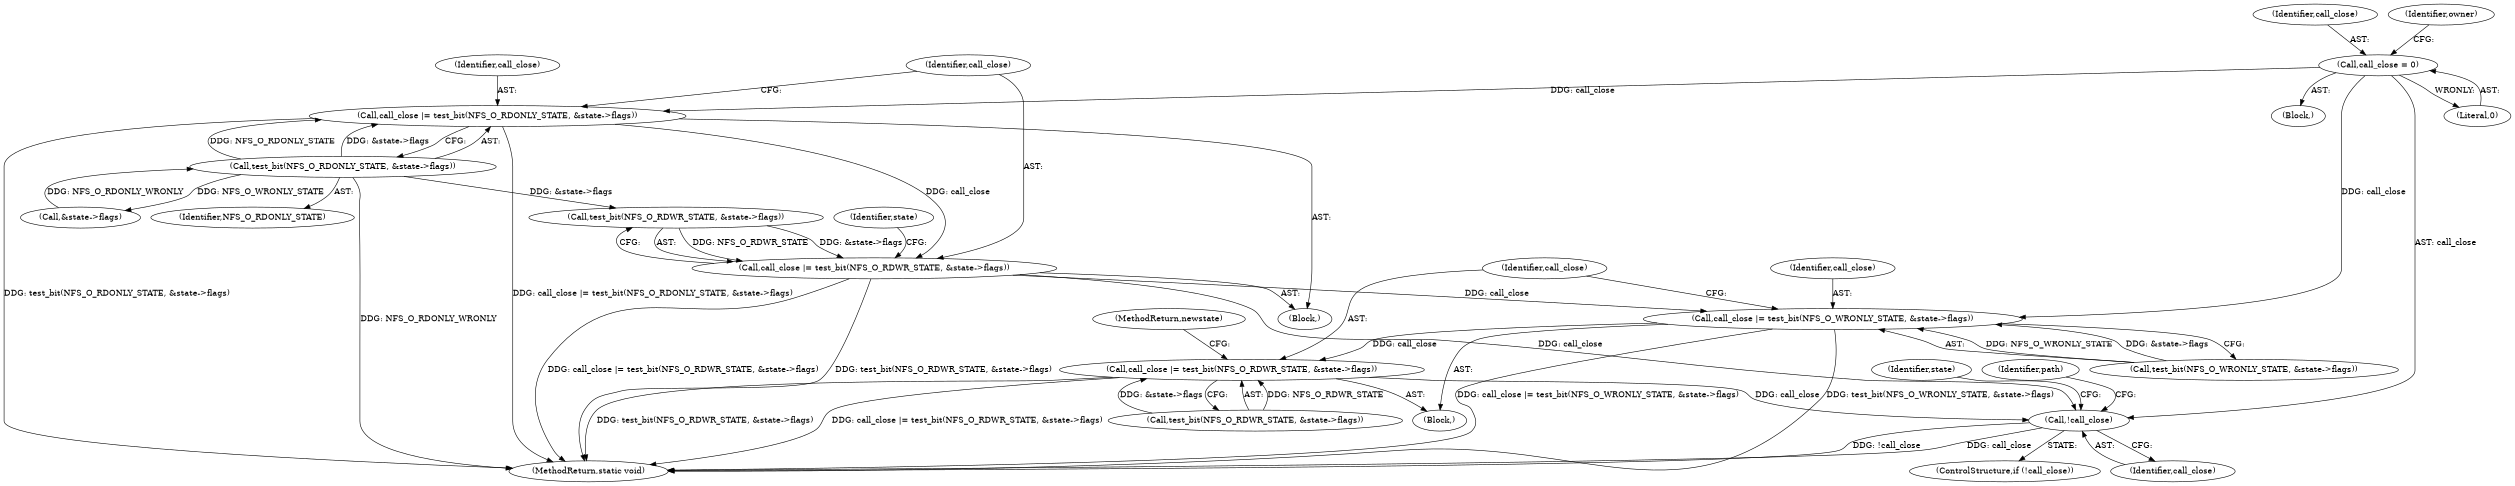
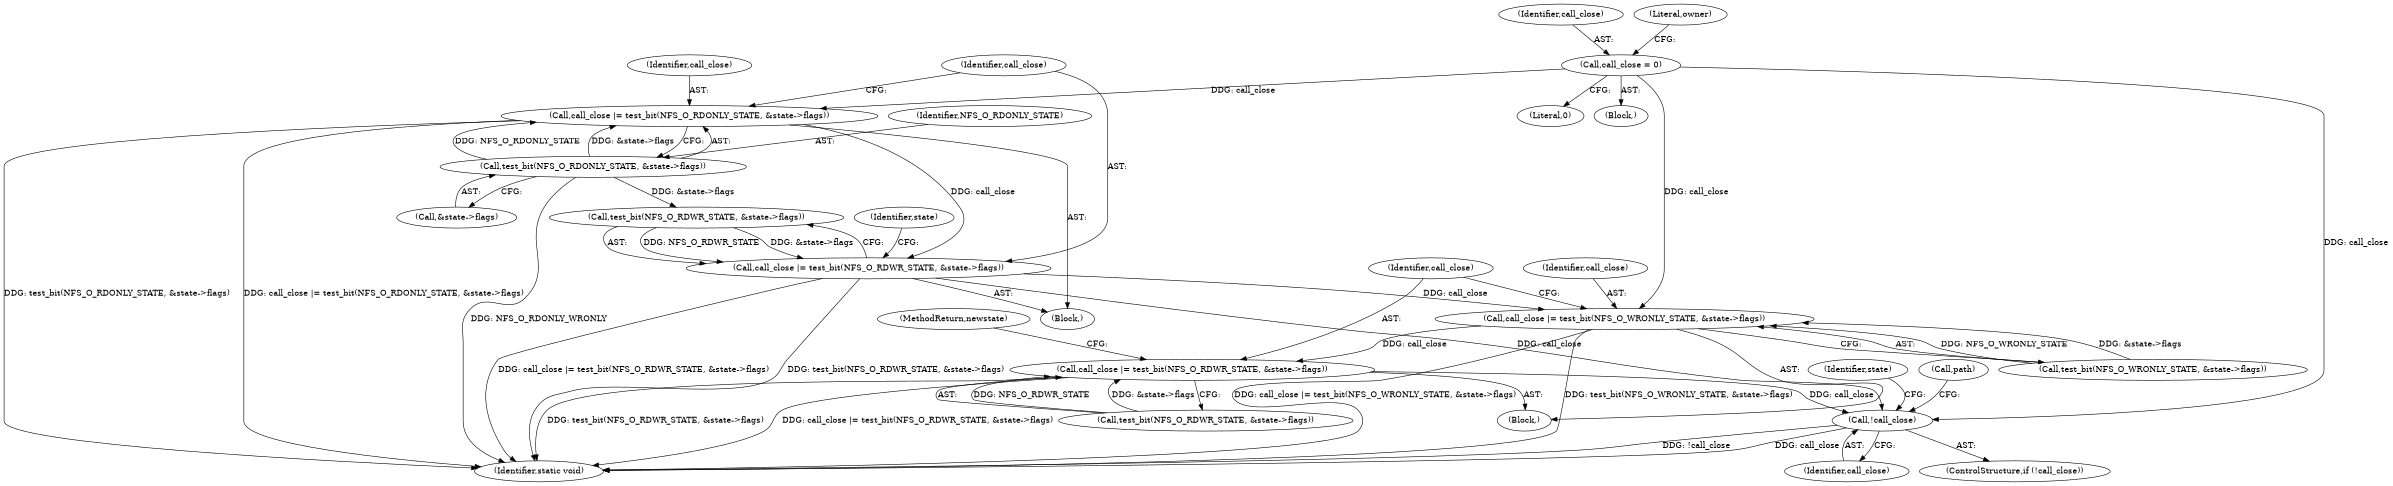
node "(Identifier,owner)": label "(Identifier,owner)" -> "(Literal,owner)"
edge "(Literal,0)" -> "(Call,call_close = 0)": removed, label "AST:"
edge "(Call,call_close = 0)" -> "(Literal,0)": label "WRONLY: " -> "CFG: "
edge "(Call,&state->flags)" -> "(Call,test_bit(NFS_O_RDONLY_STATE, &state->flags))": label "DDG: NFS_O_RDONLY_WRONLY" -> "AST: "
edge "(Call,test_bit(NFS_O_RDONLY_STATE, &state->flags))" -> "(Call,&state->flags)": label "DDG: NFS_O_WRONLY_STATE" -> "CFG: "
edge "(Call,test_bit(NFS_O_RDONLY_STATE, &state->flags))" -> "(Identifier,NFS_O_RDONLY_STATE)": reversed
edge "(Call,call_close = 0)" -> "(Call,!call_close)": label "AST: call_close" -> "DDG: call_close"
node "(Identifier,path)": label "(Identifier,path)" -> "(Call,path)"
edge "(Call,!call_close)" -> "(ControlStructure,if (!call_close))": label "STATE: " -> "AST: "
node "(MethodReturn,static void)": label "(MethodReturn,static void)" -> "(Identifier,static void)"
